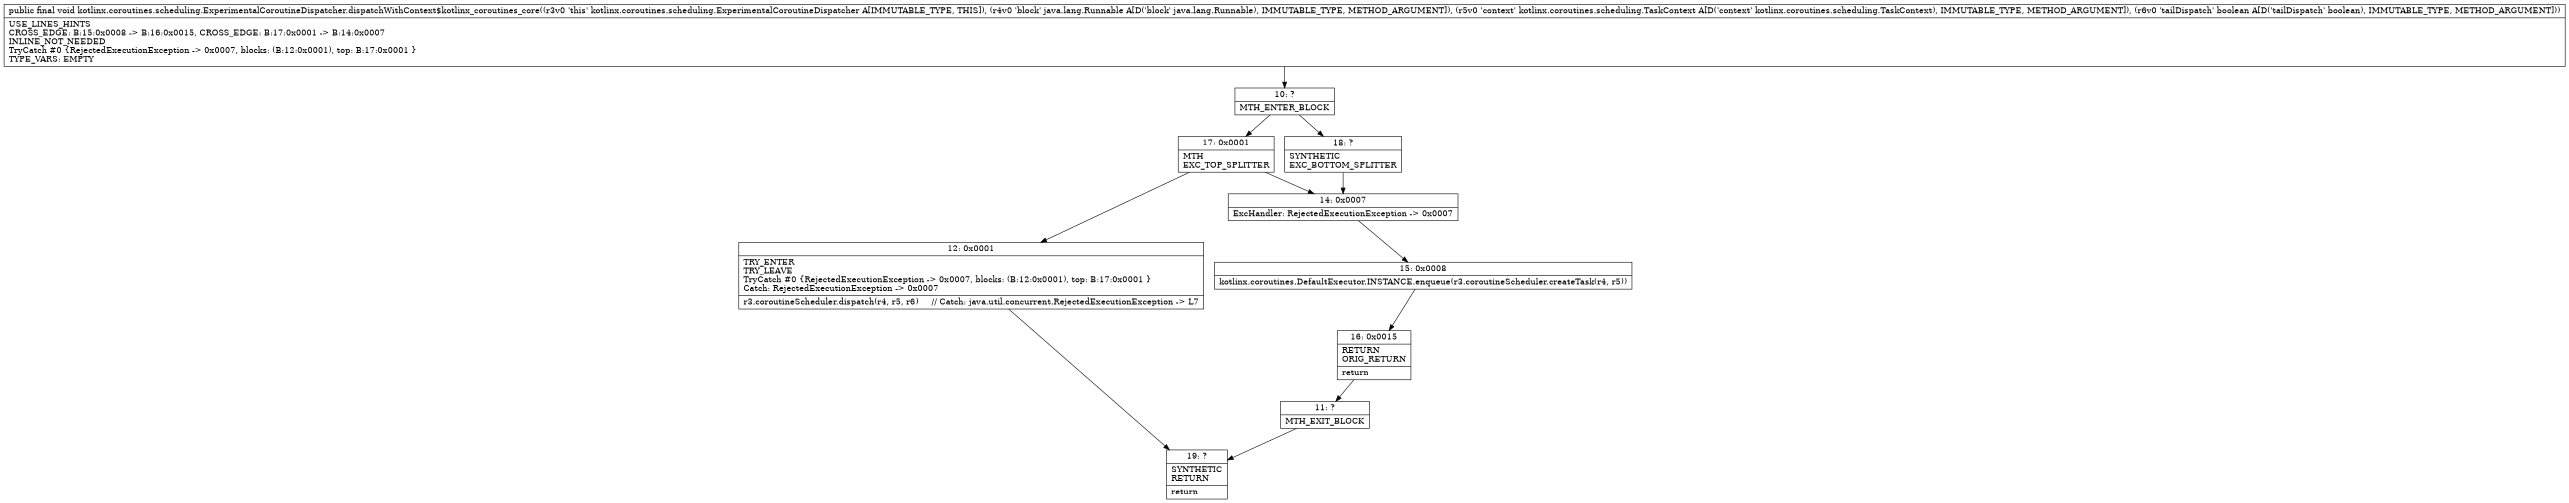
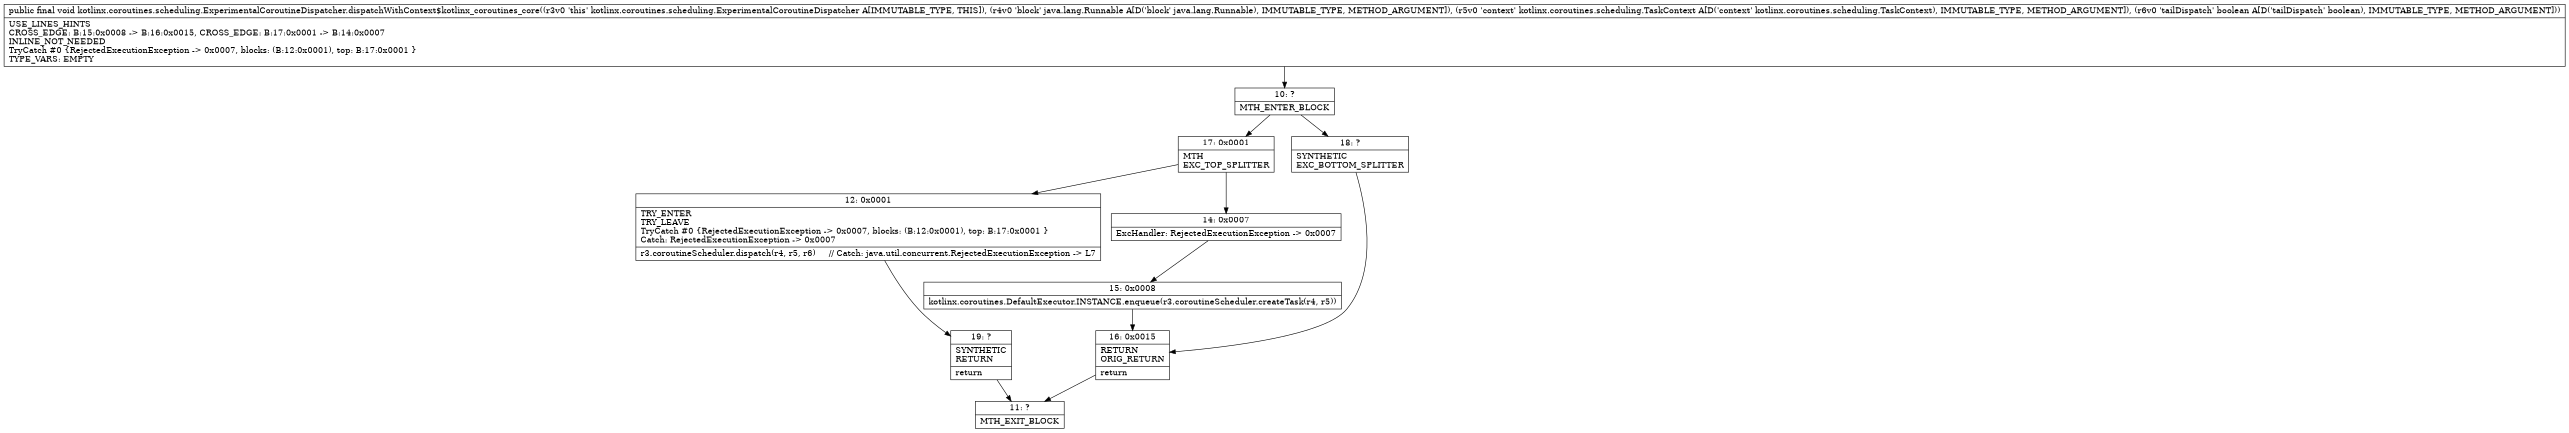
edge "18: ?" -> "14: 0x0007": now "18: ?" -> "16: 0x0015"
edge "11: ?" -> "19: ?": reversed
